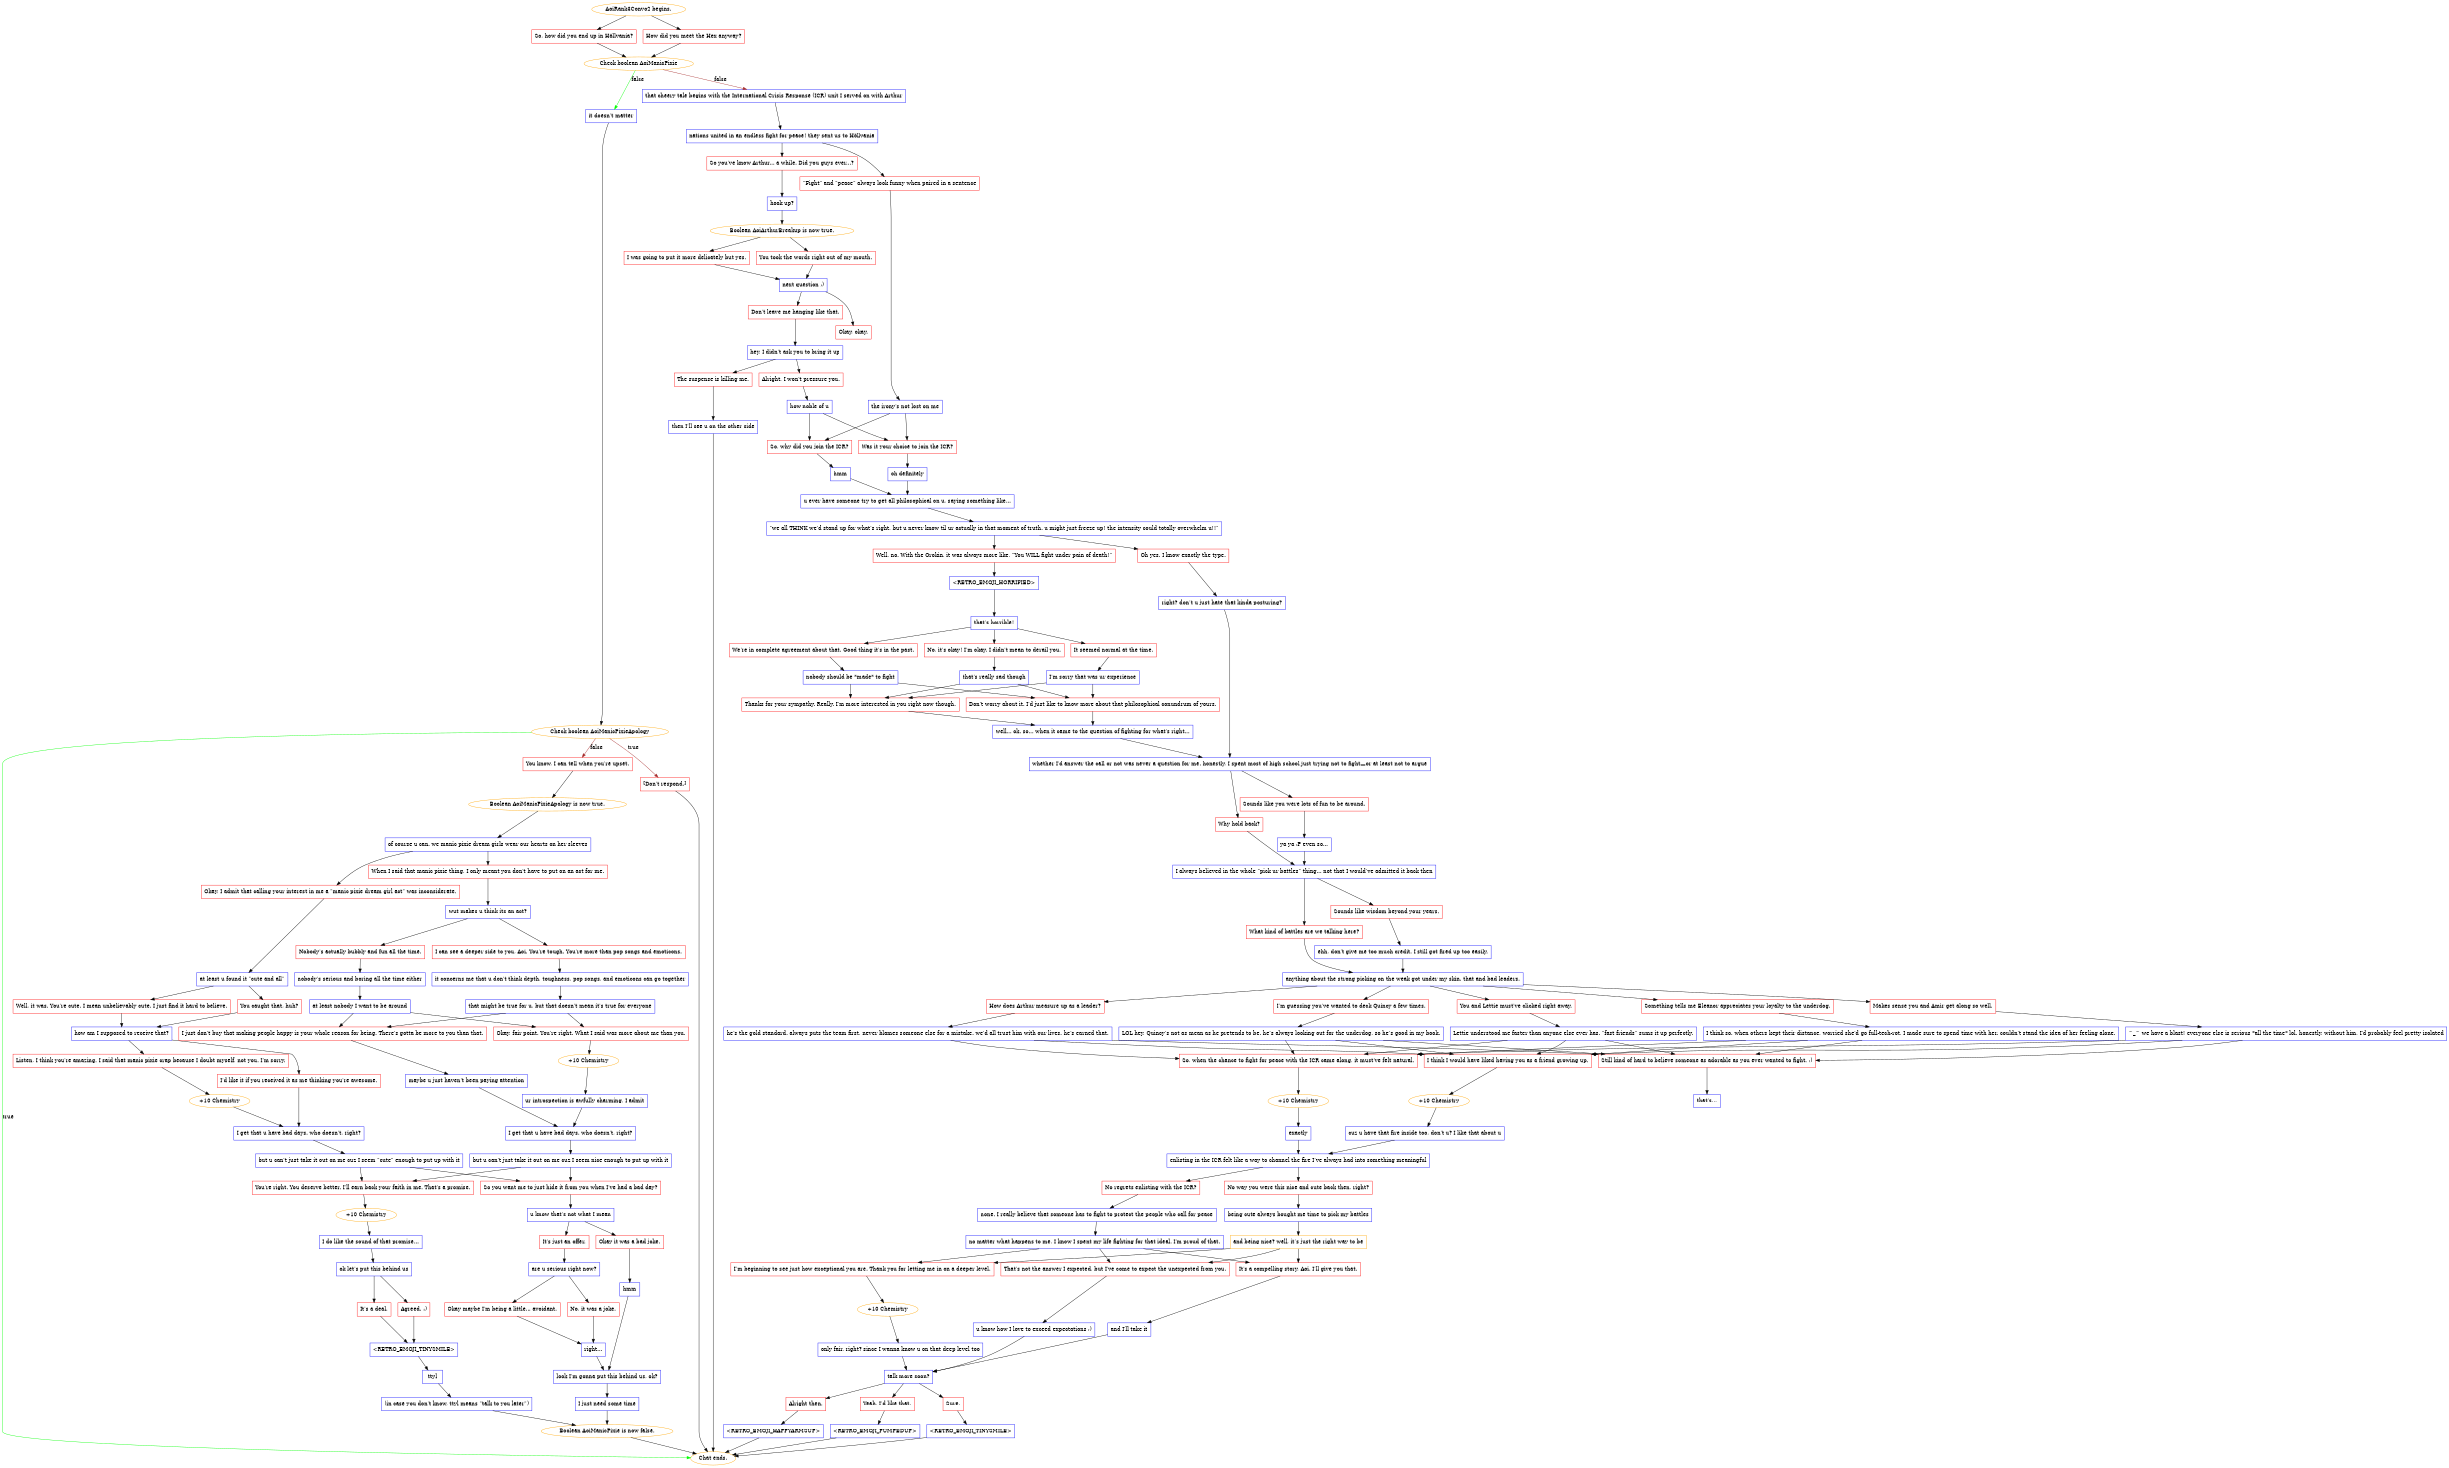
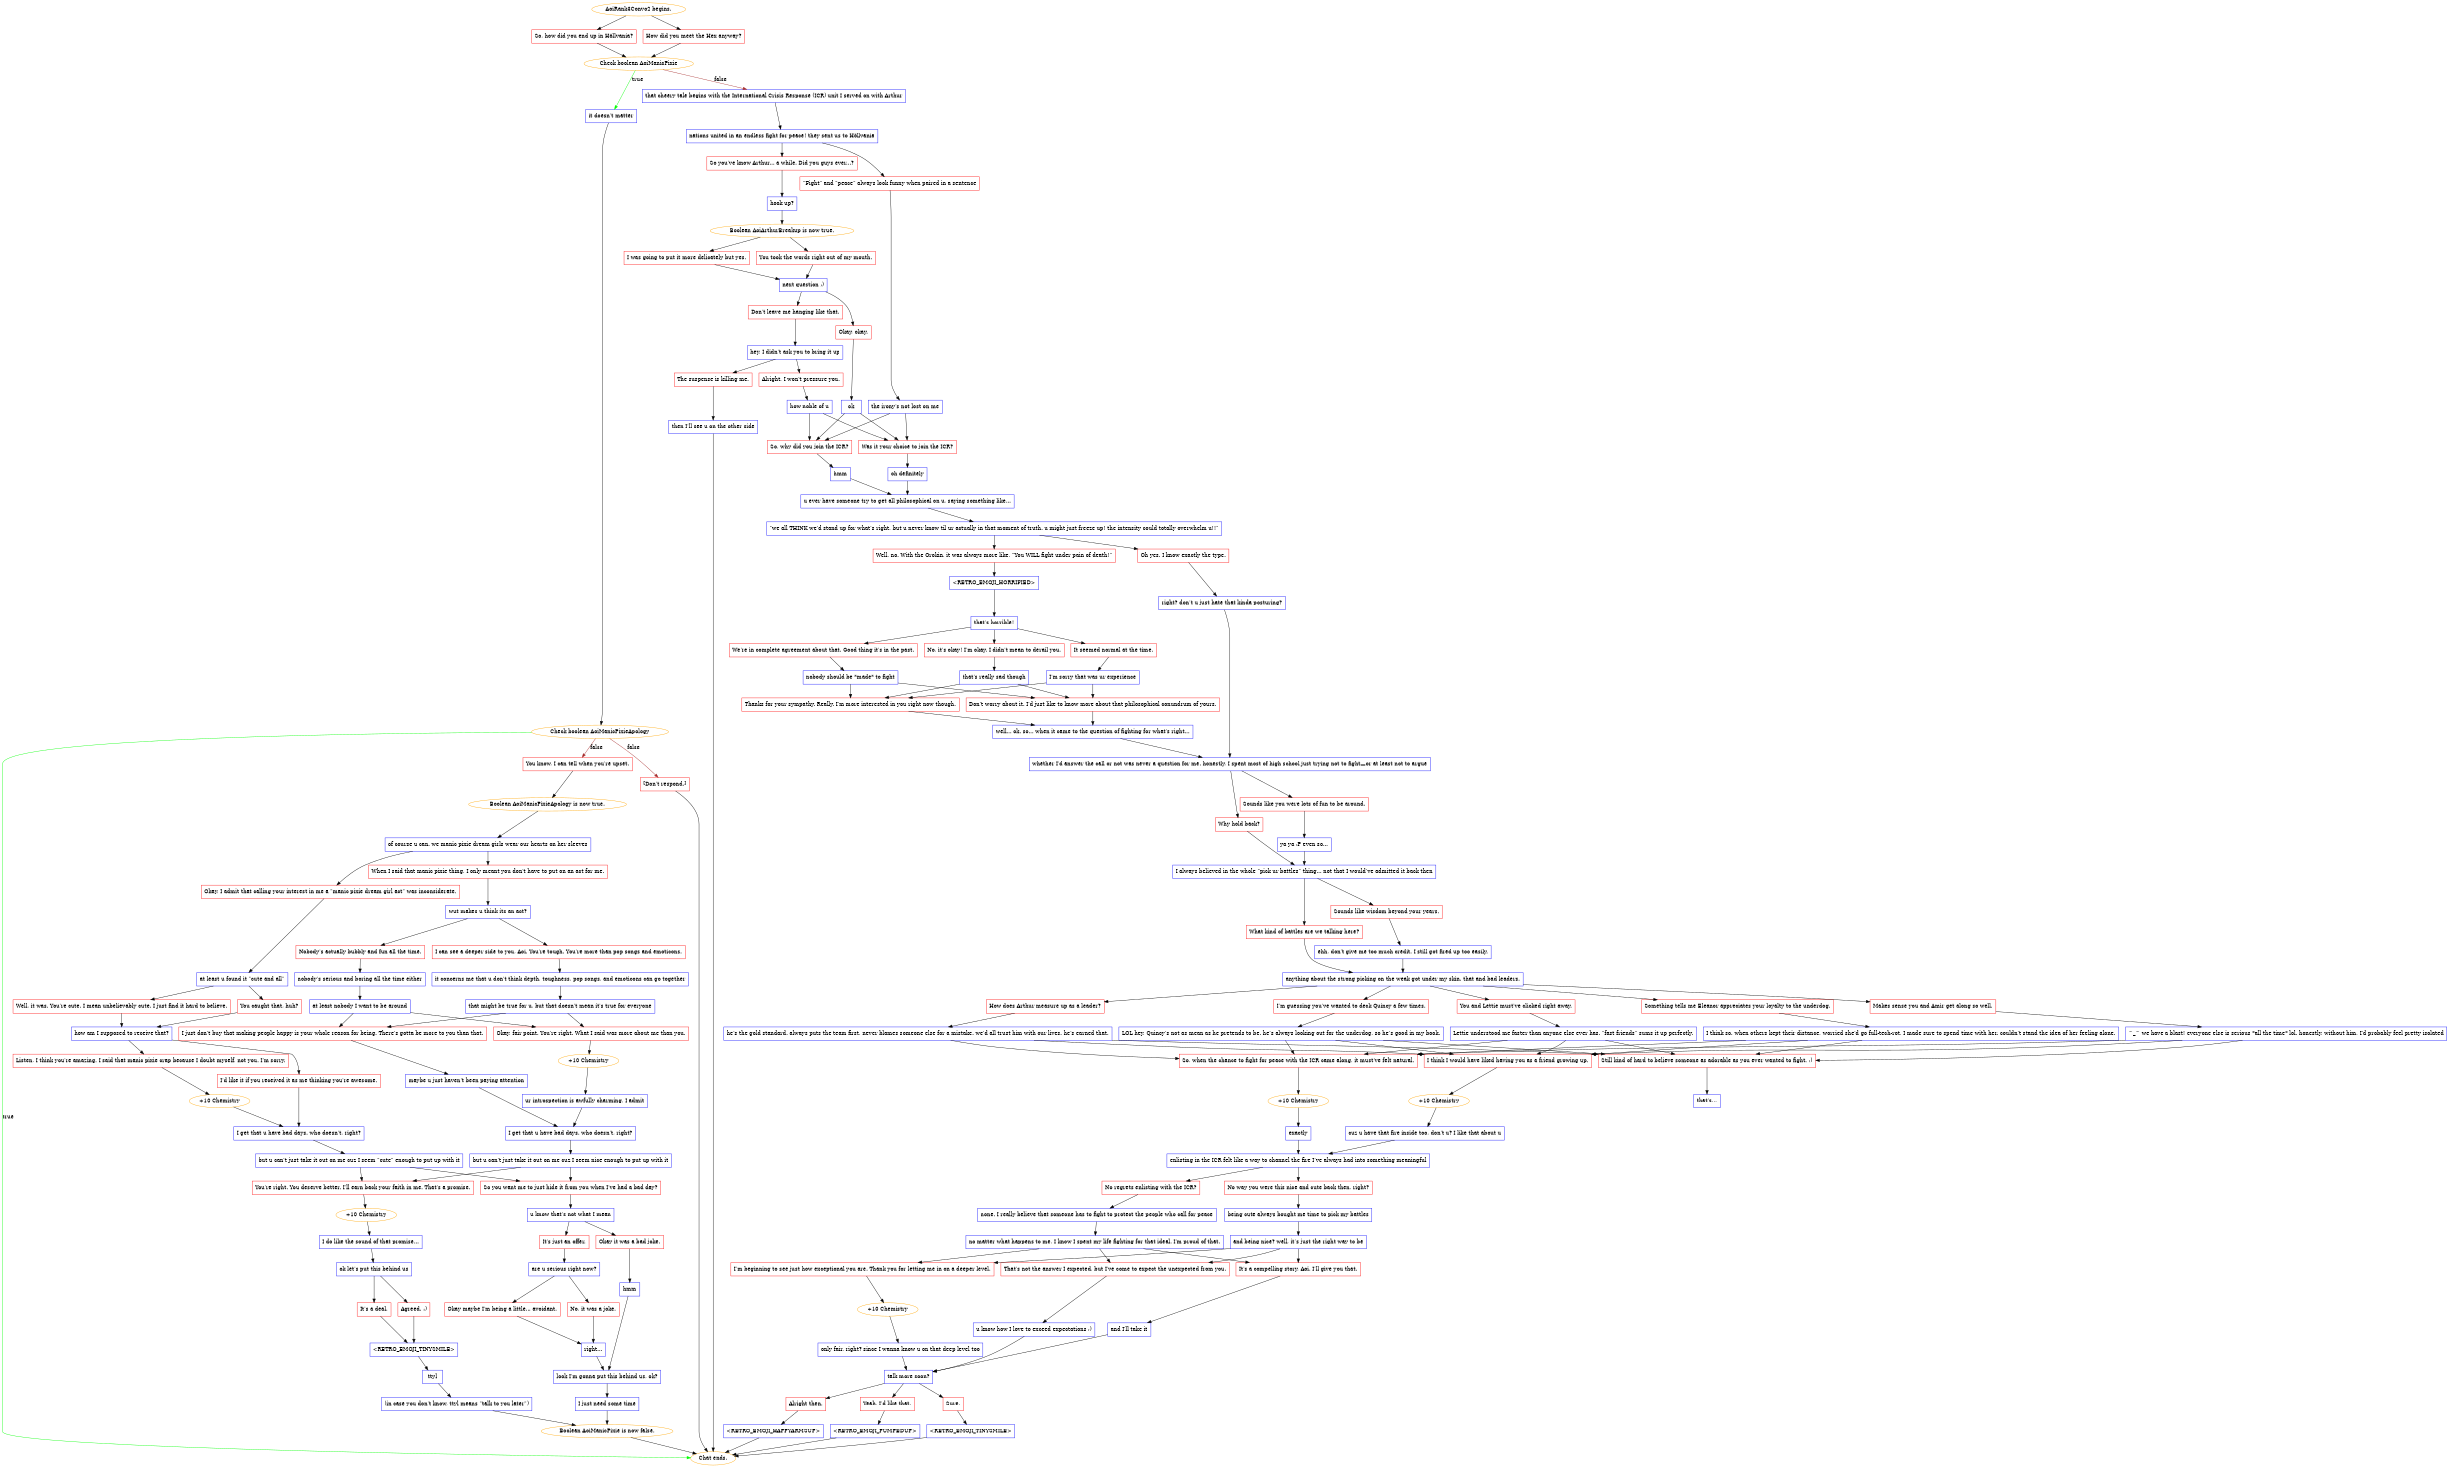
edge "Check boolean AoiManicPixie" -> "it doesn't matter": label "false" -> "true"
node "ok": added
edge "Check boolean AoiManicPixieApology" -> "[Don't respond.]": label "true" -> "false"
node "and being nice? well, it’s just the right way to be": color orange -> blue
